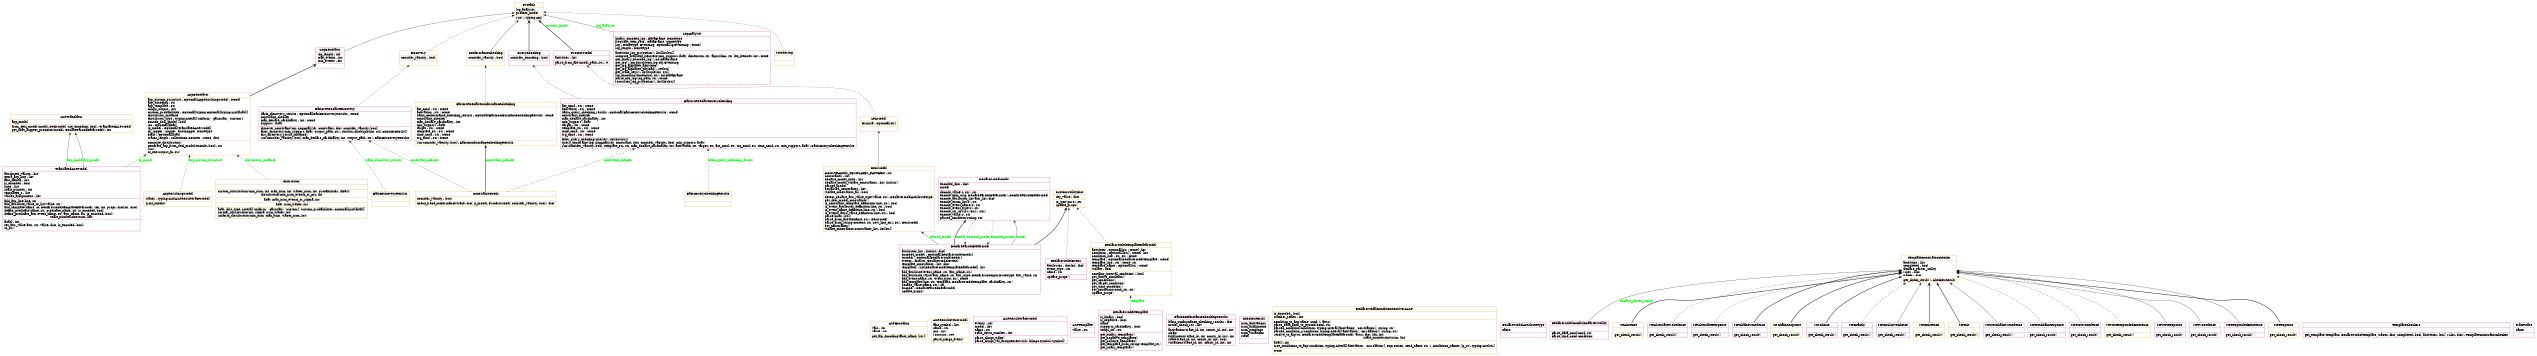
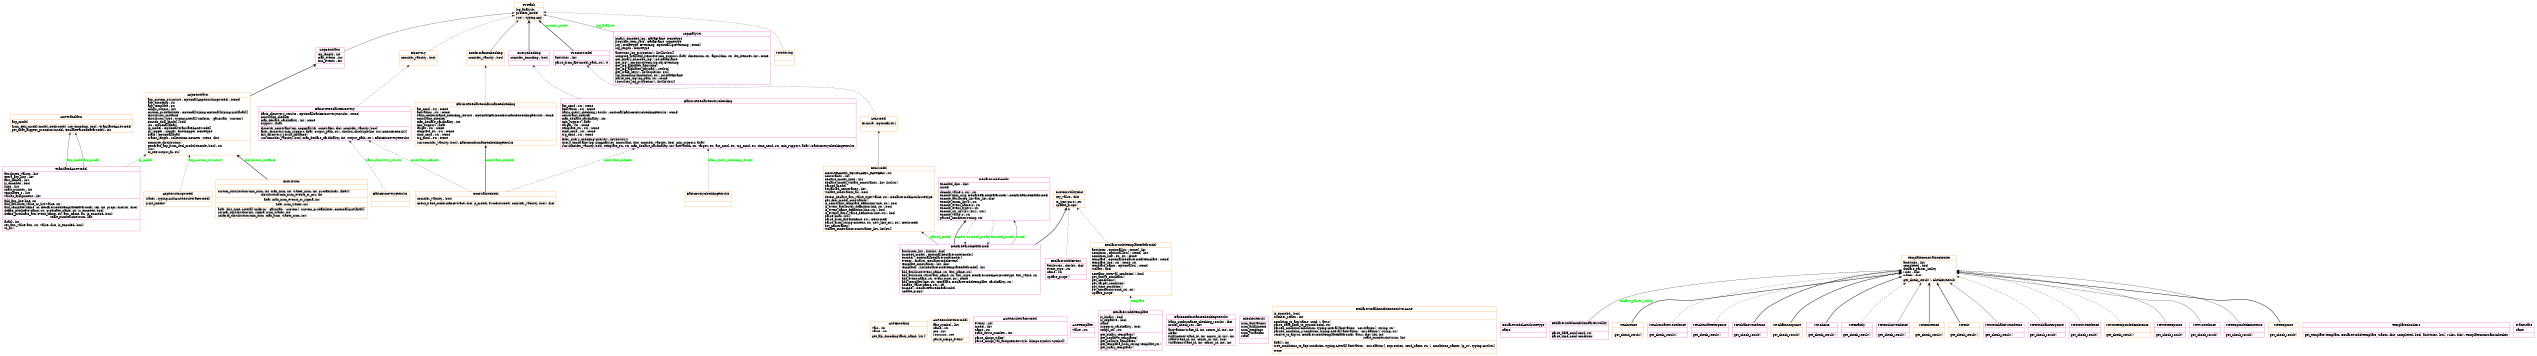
edge "Distributor" -> "AspGenerator": style dashed -> bold
